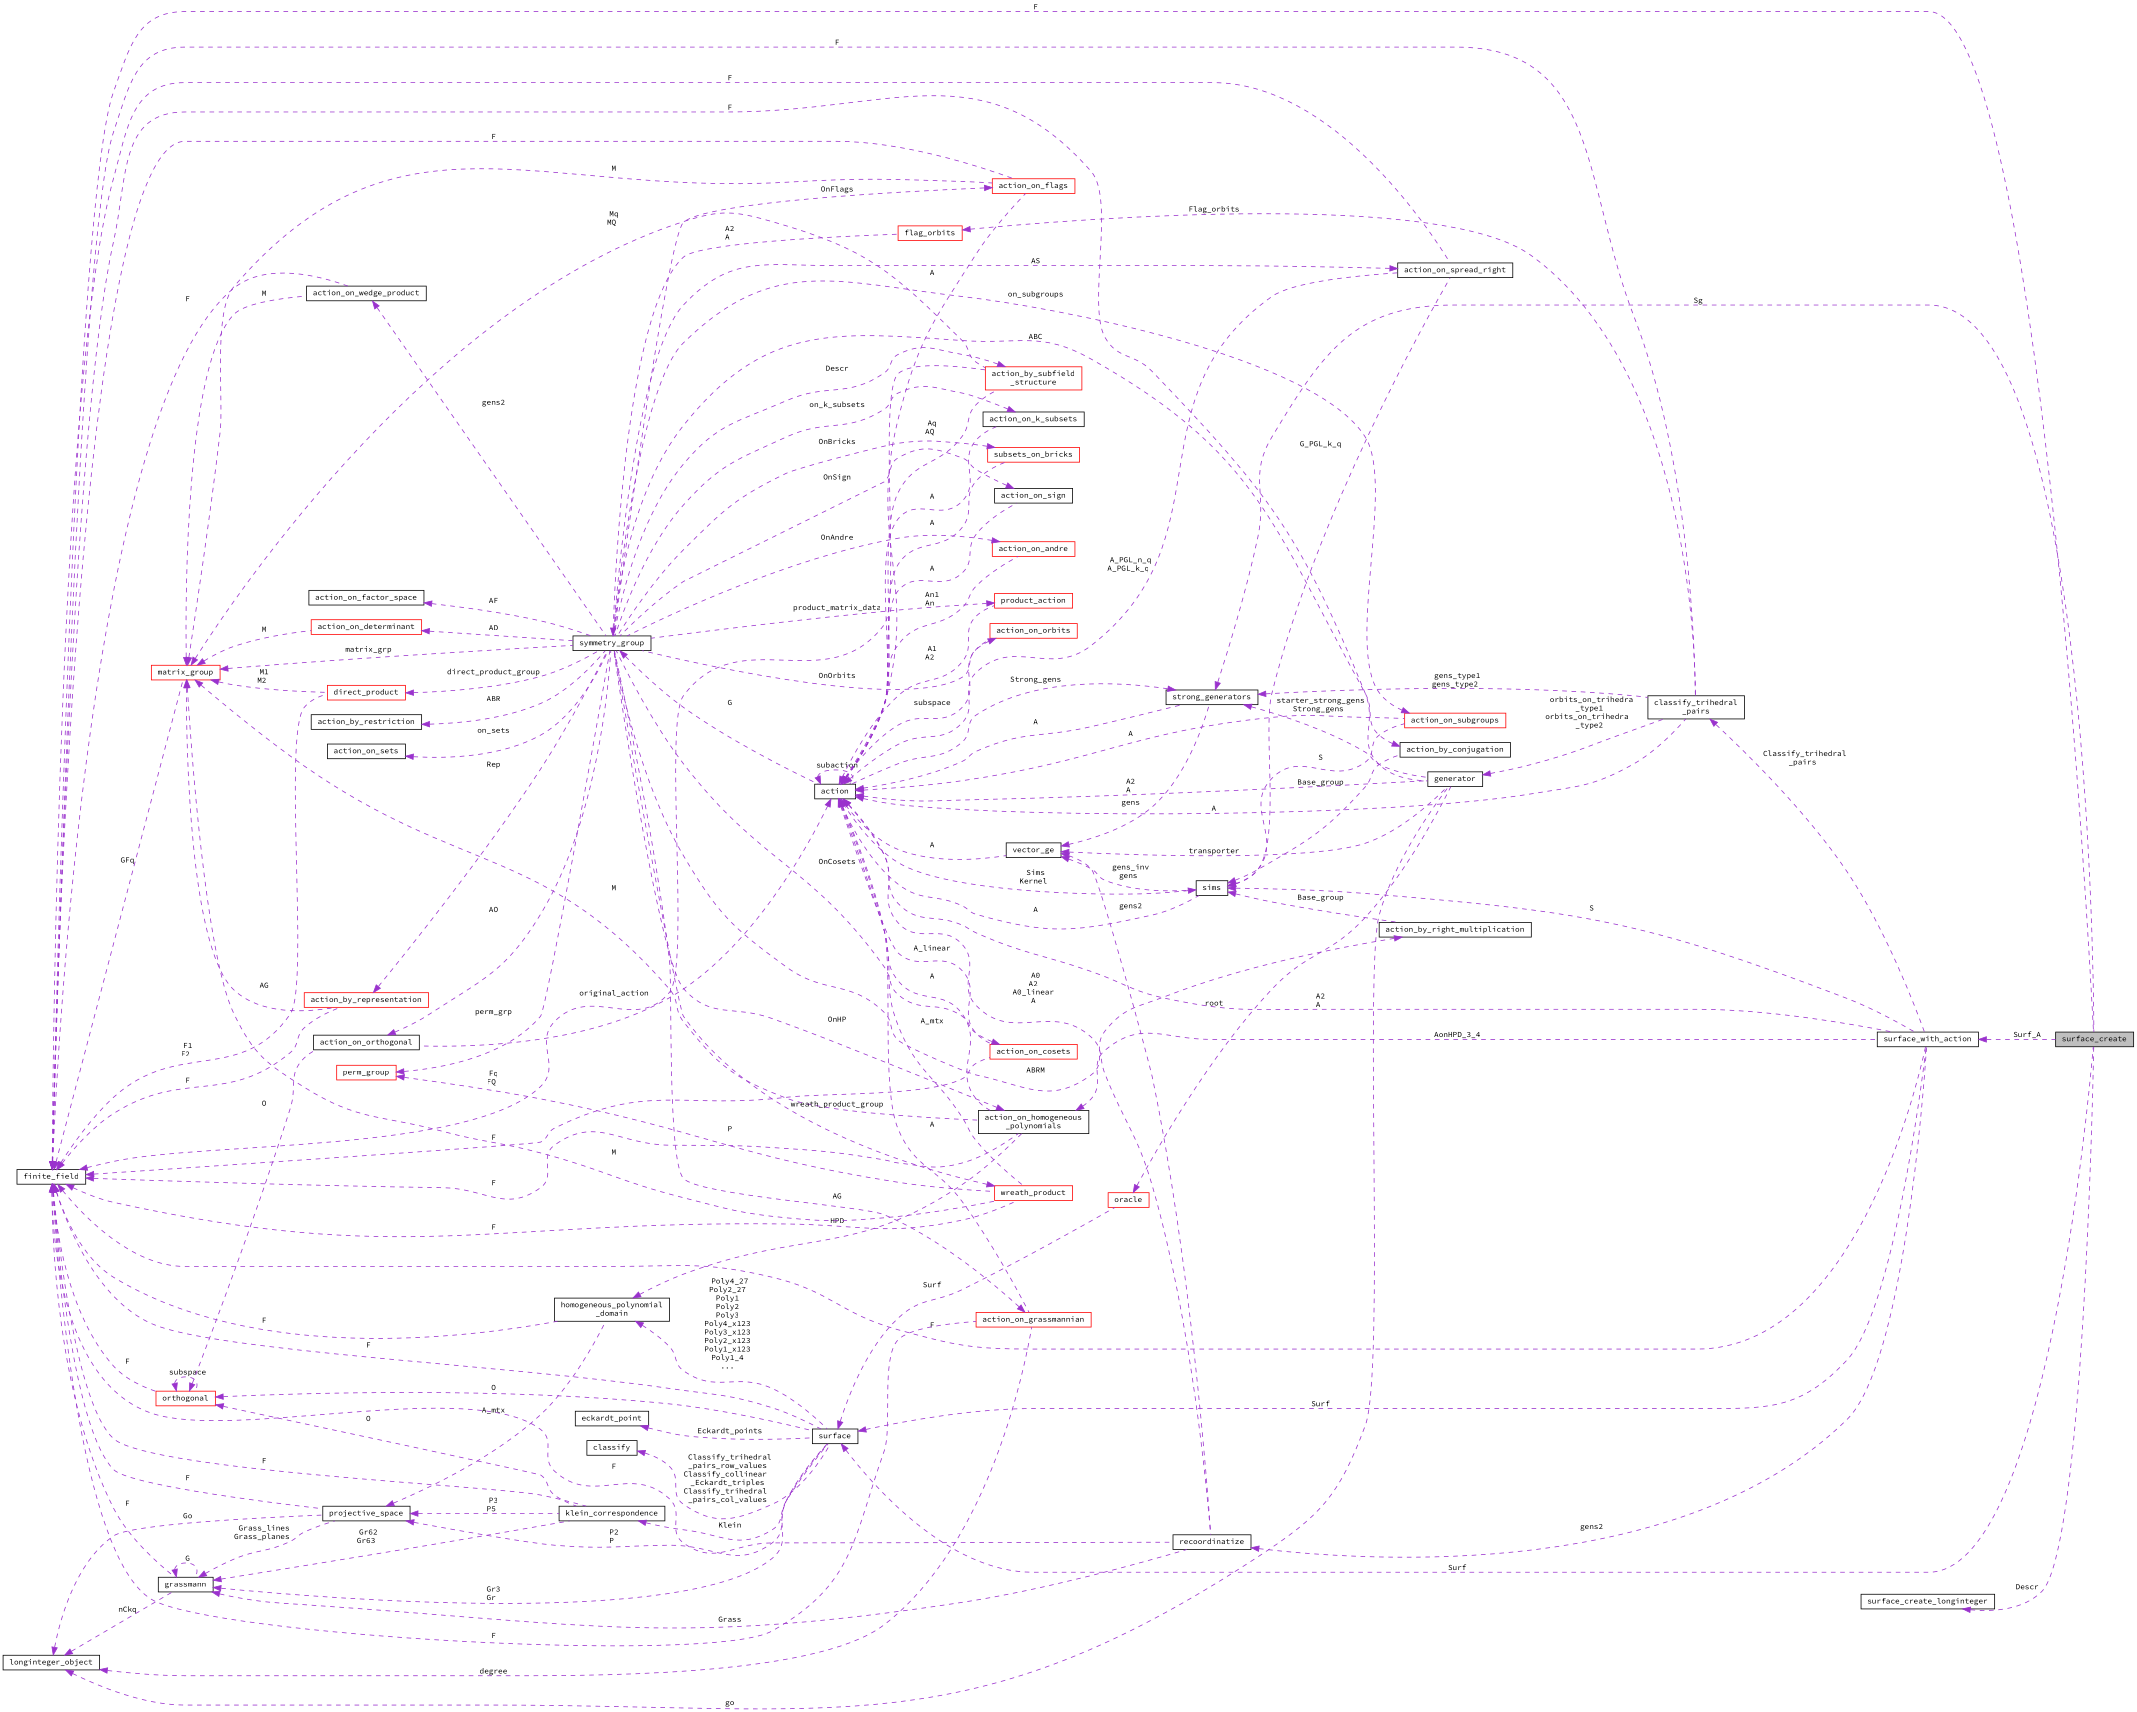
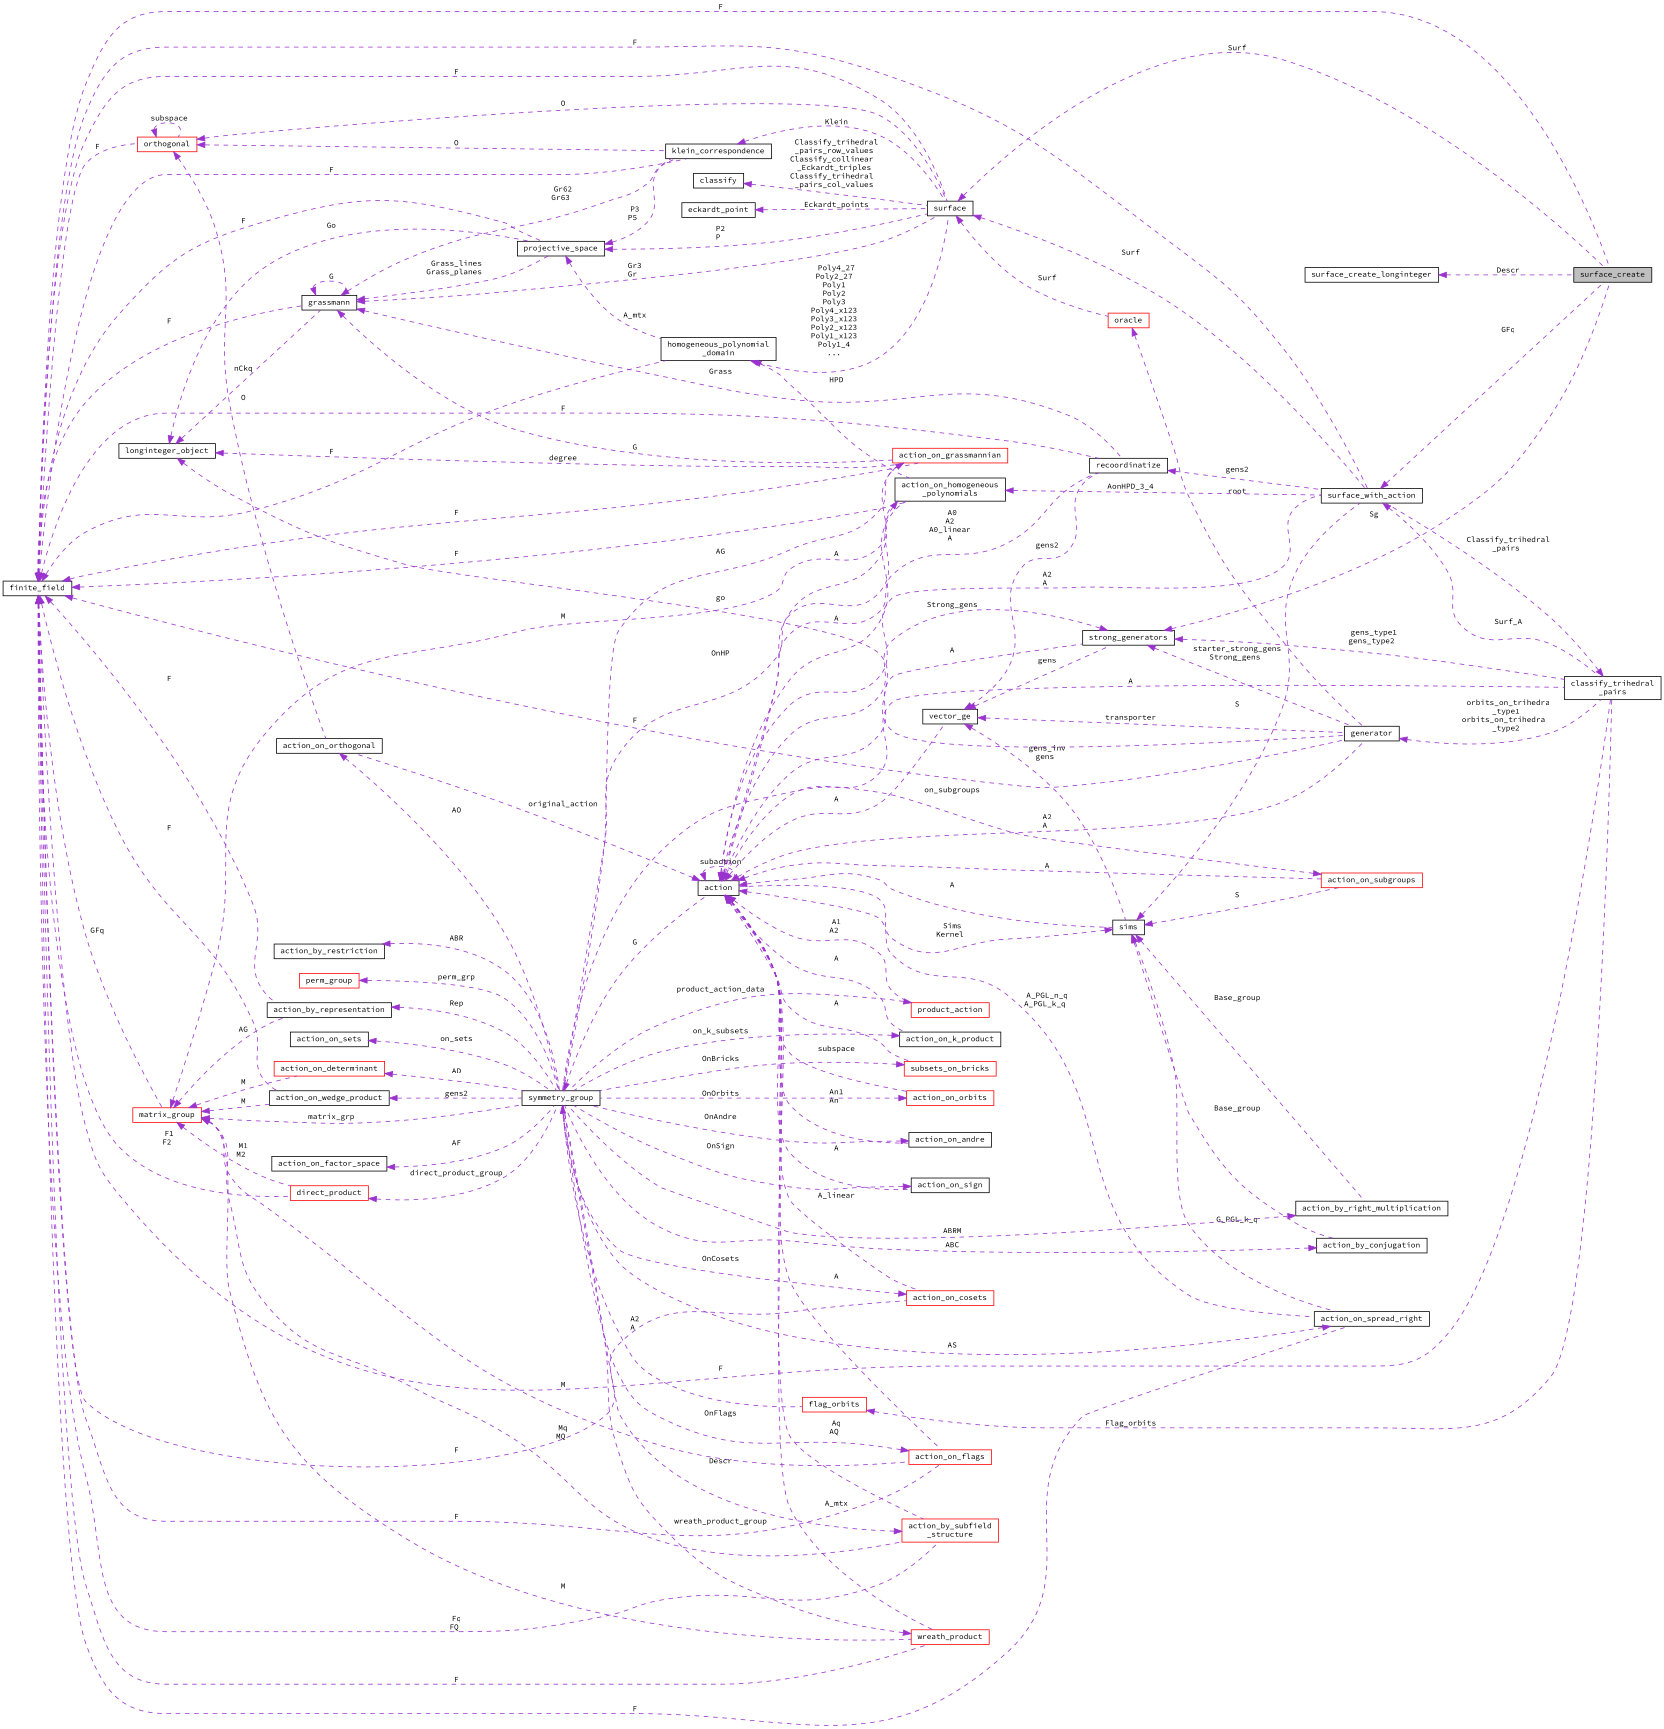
node "action_on_k_subsets": label "action_on_k_subsets" -> "action_on_k_product"
edge "action_on_grassmannian" -> "grassmann": added, label "G"
node "action_on_andre": color red -> black
edge "symmetry_group" -> "product_action": label " product_matrix_data" -> " product_action_data"
edge "classify_trihedral _pairs" -> "surface_with_action": added, label "Surf_A"
node "action_by_representation": color red -> black
edge "surface_create" -> "surface_with_action": label " Surf_A" -> " GFq"
edge "wreath_product" -> "perm_group": removed, label "P"
